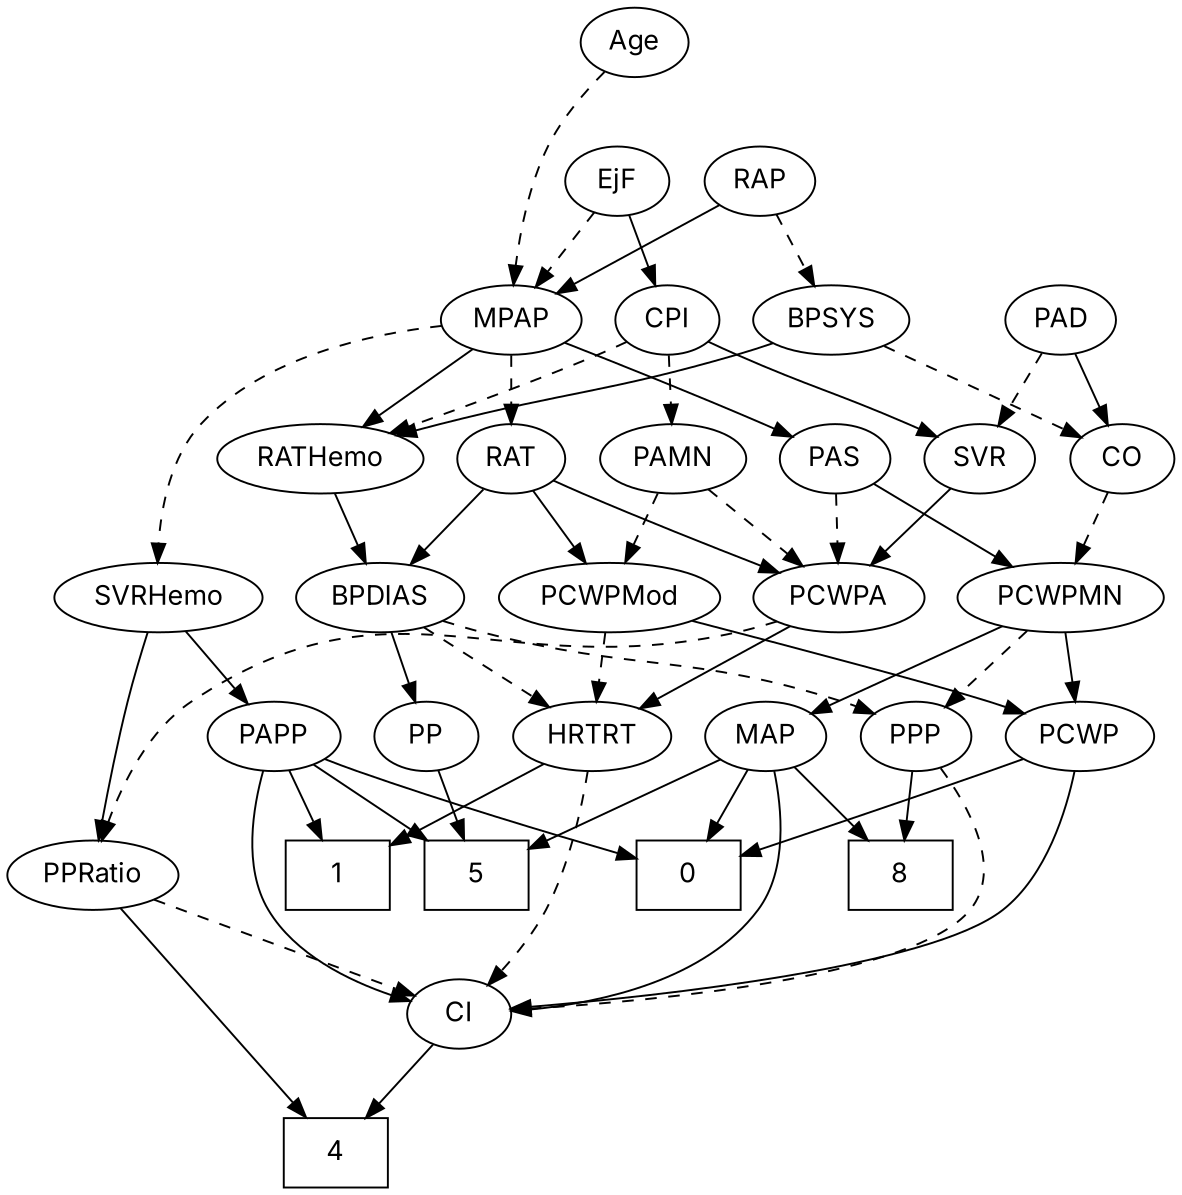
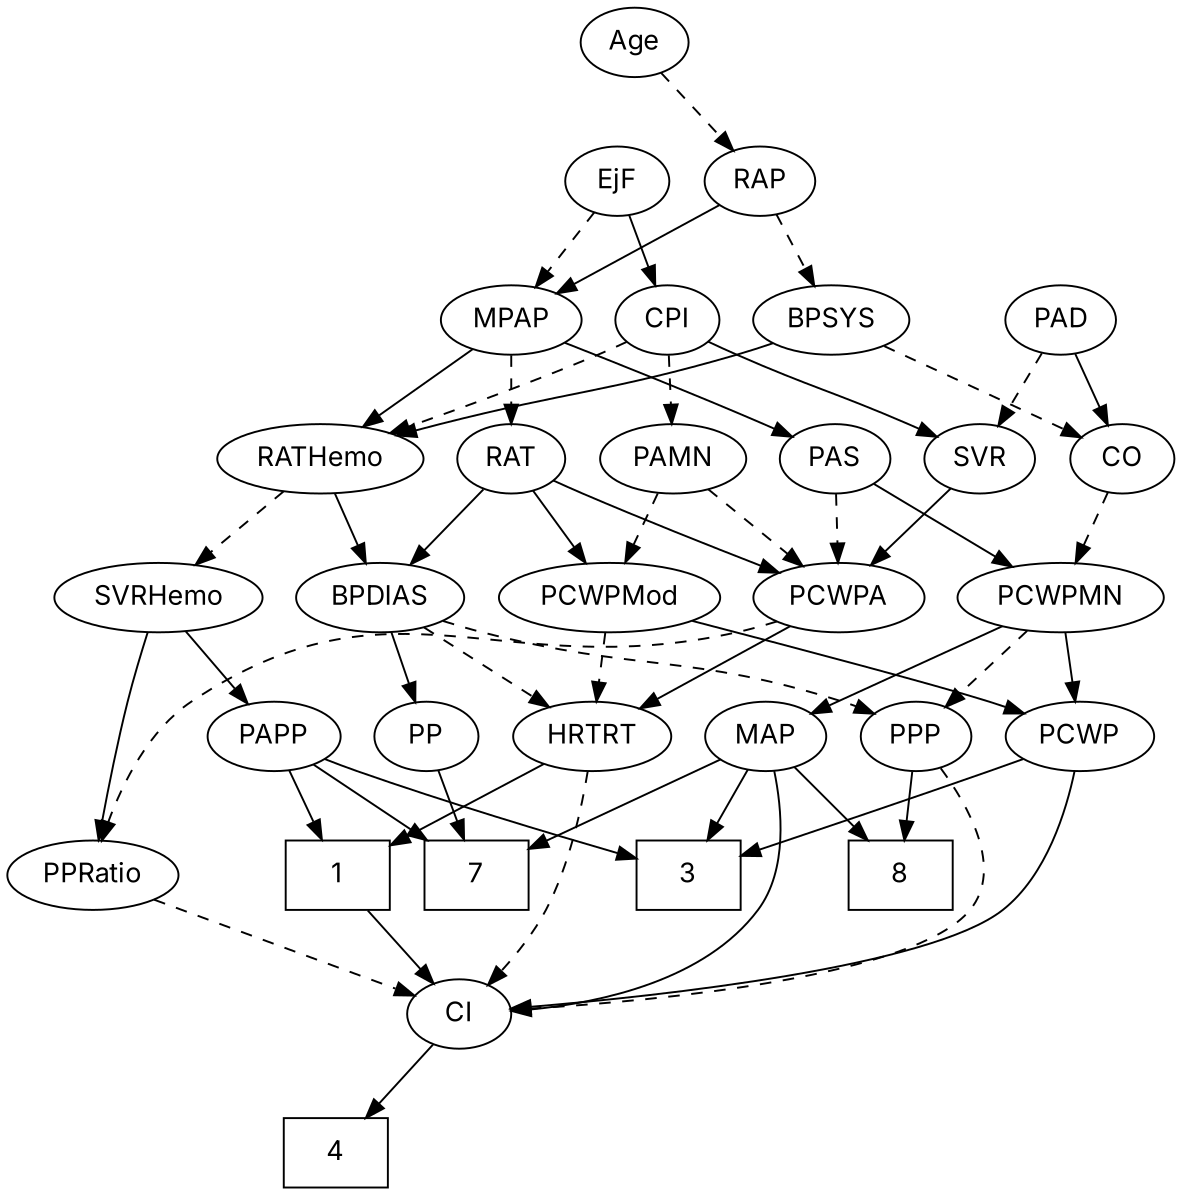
edge "Age" -> "MPAP": now "Age" -> "RAP"
edge "MPAP" -> "SVRHemo": now "RATHemo" -> "SVRHemo"
node "5": label "5" -> "7"
node "0": label "0" -> "3"
edge "PAPP" -> "CI": now "1" -> "CI"
edge "PPRatio" -> "4": removed
